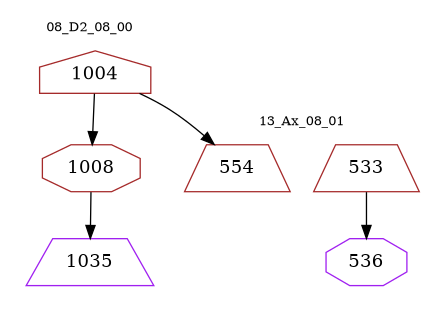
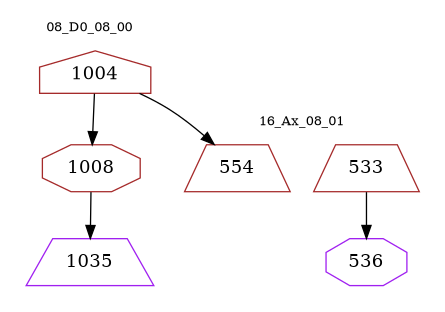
cluster "08_D2_08_00": label "08_D2_08_00" -> "08_D0_08_00"
cluster "13_Ax_08_01": label "13_Ax_08_01" -> "16_Ax_08_01"
